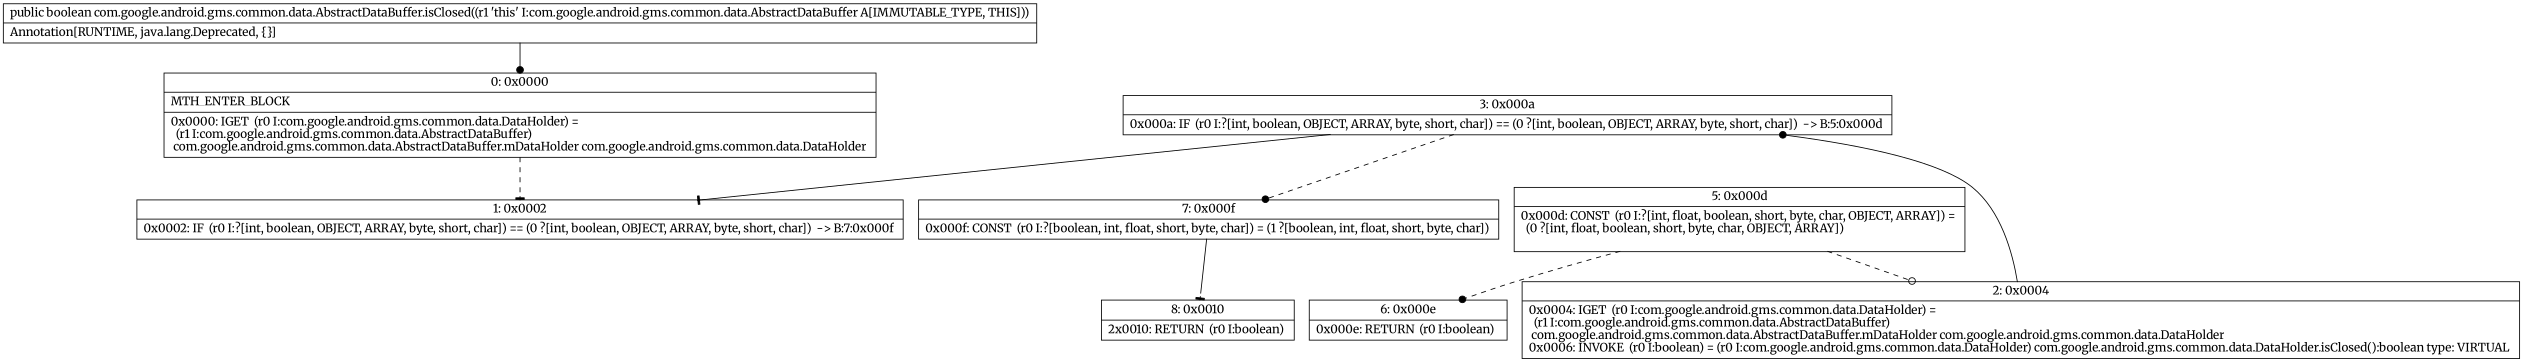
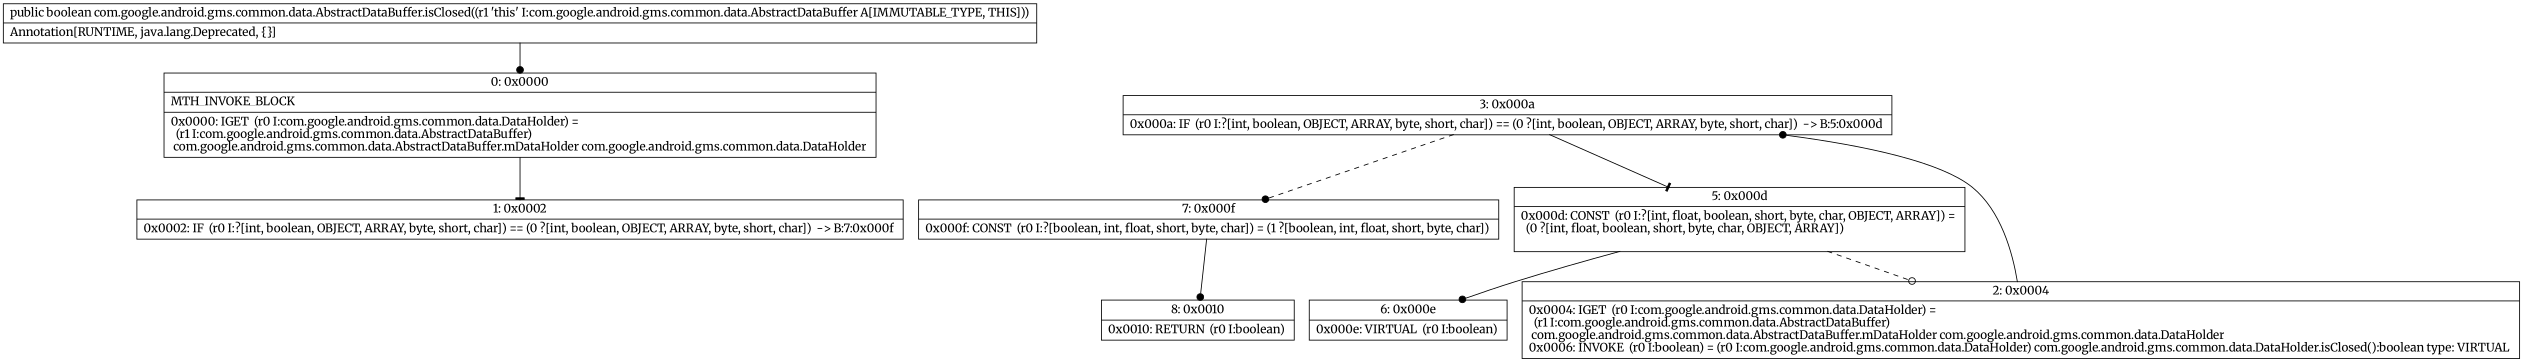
node "0: 0x0000": text "MTH_ENTER_BLOCK" -> "MTH_INVOKE_BLOCK"
edge "3: 0x000a" -> "1: 0x0002": now "3: 0x000a" -> "5: 0x000d"
edge "0: 0x0000" -> "1: 0x0002": style dashed -> solid
edge "7: 0x000f" -> "8: 0x0010": arrowhead tee -> dot
edge "5: 0x000d" -> "6: 0x000e": style dashed -> solid
node "8: 0x0010": text "2x0010: RETURN  (r0 I:boolean)" -> "0x0010: RETURN  (r0 I:boolean)"
node "6: 0x000e": text "0x000e: RETURN  (r0 I:boolean)" -> "0x000e: VIRTUAL  (r0 I:boolean)"
